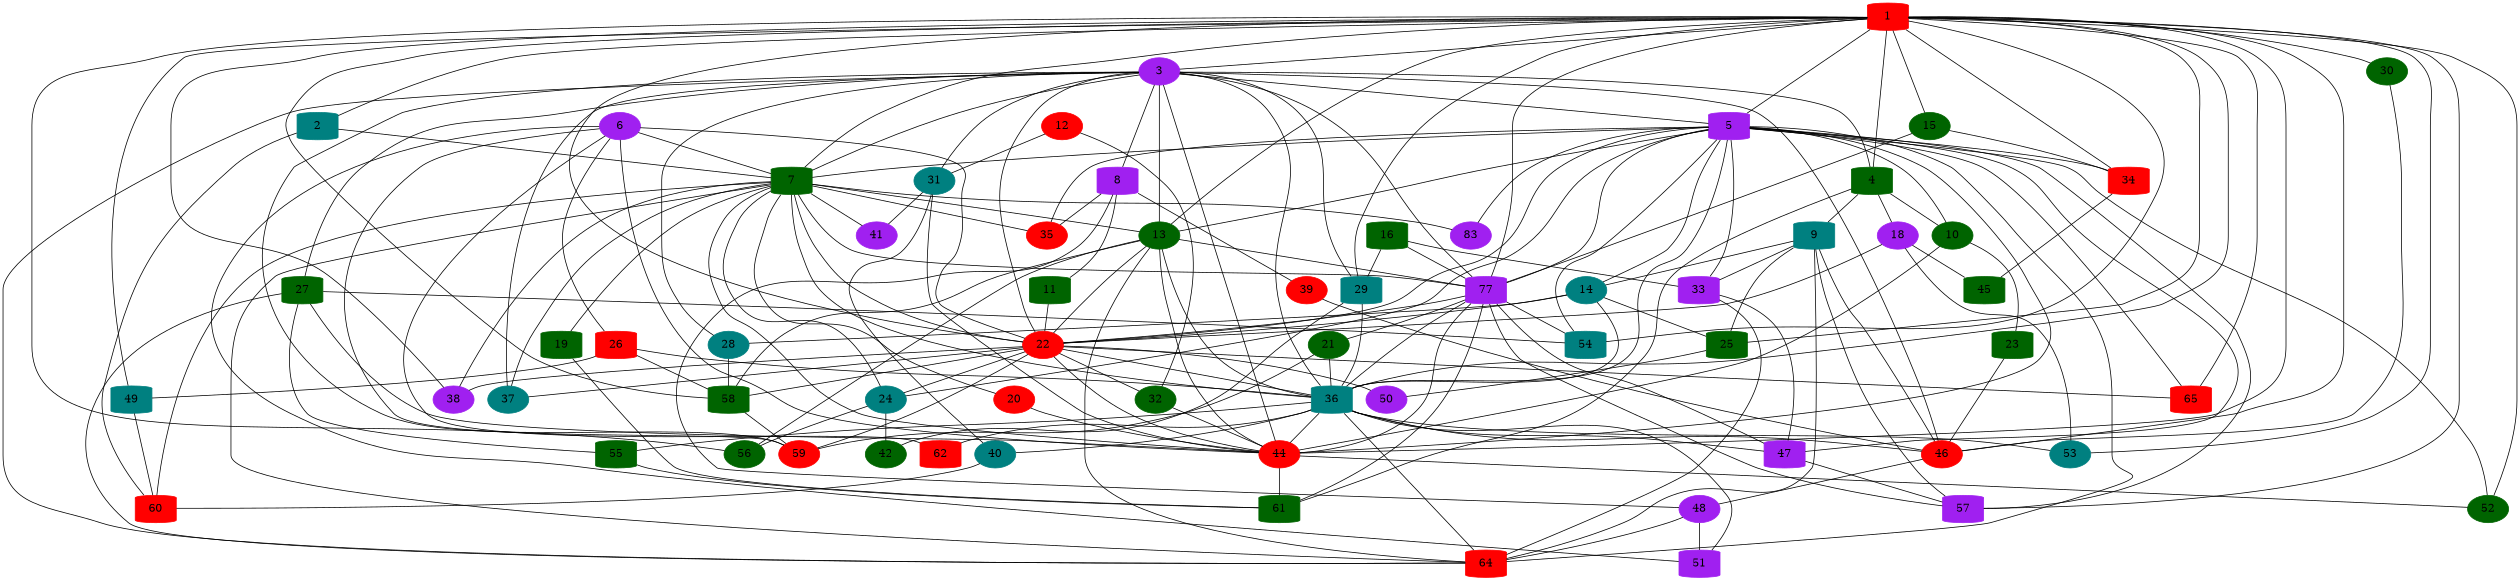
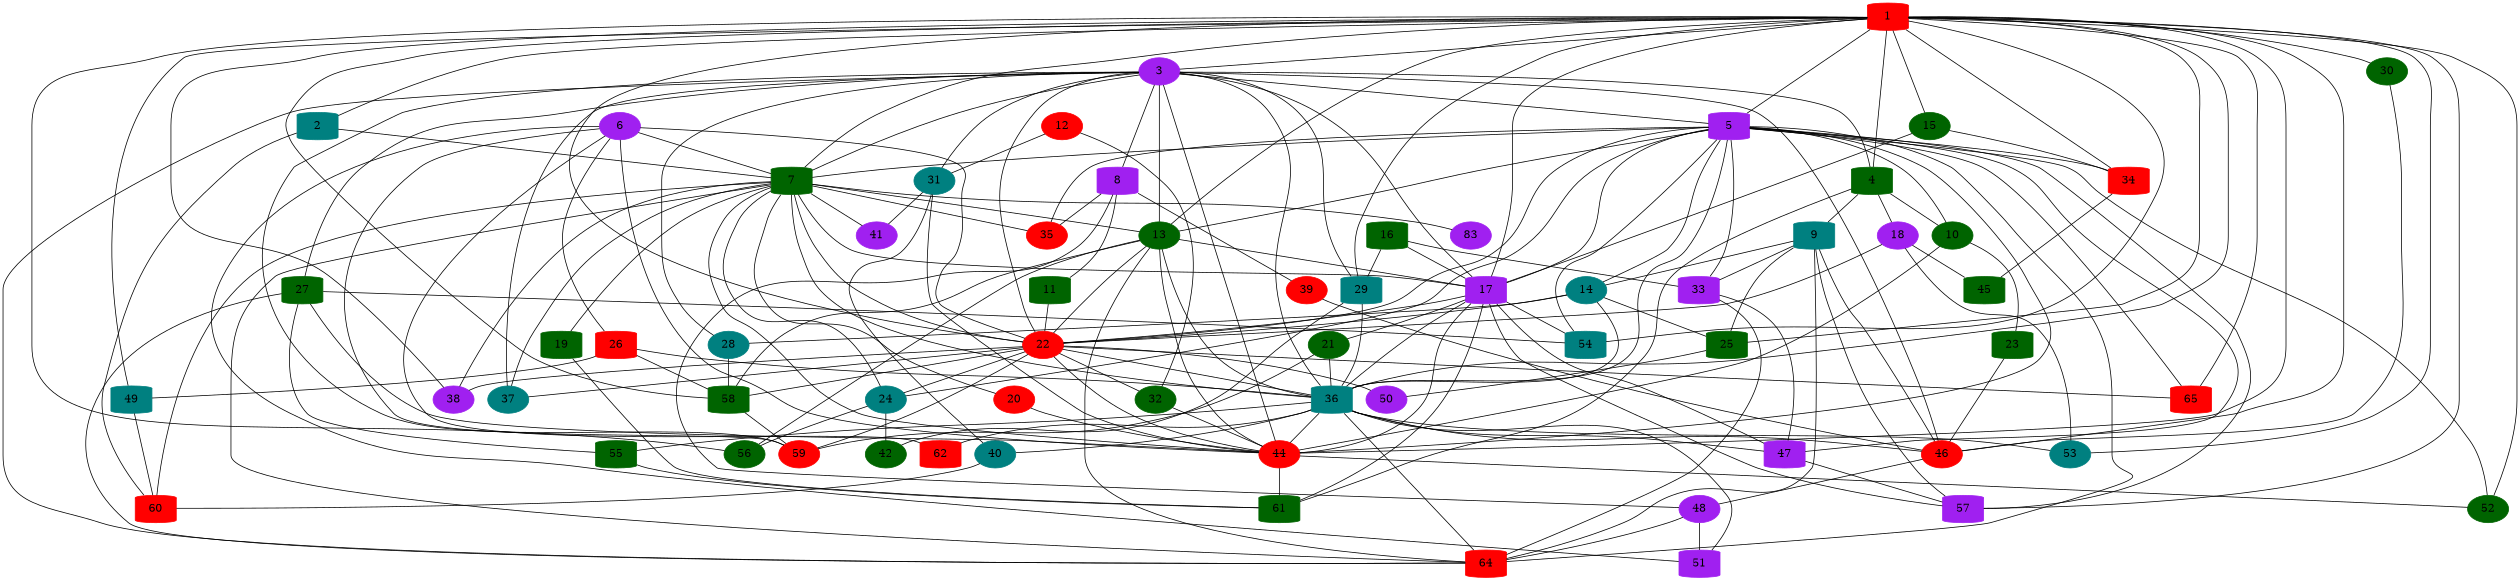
edge "5" -- "83": removed
node "77": label "77" -> "17"
